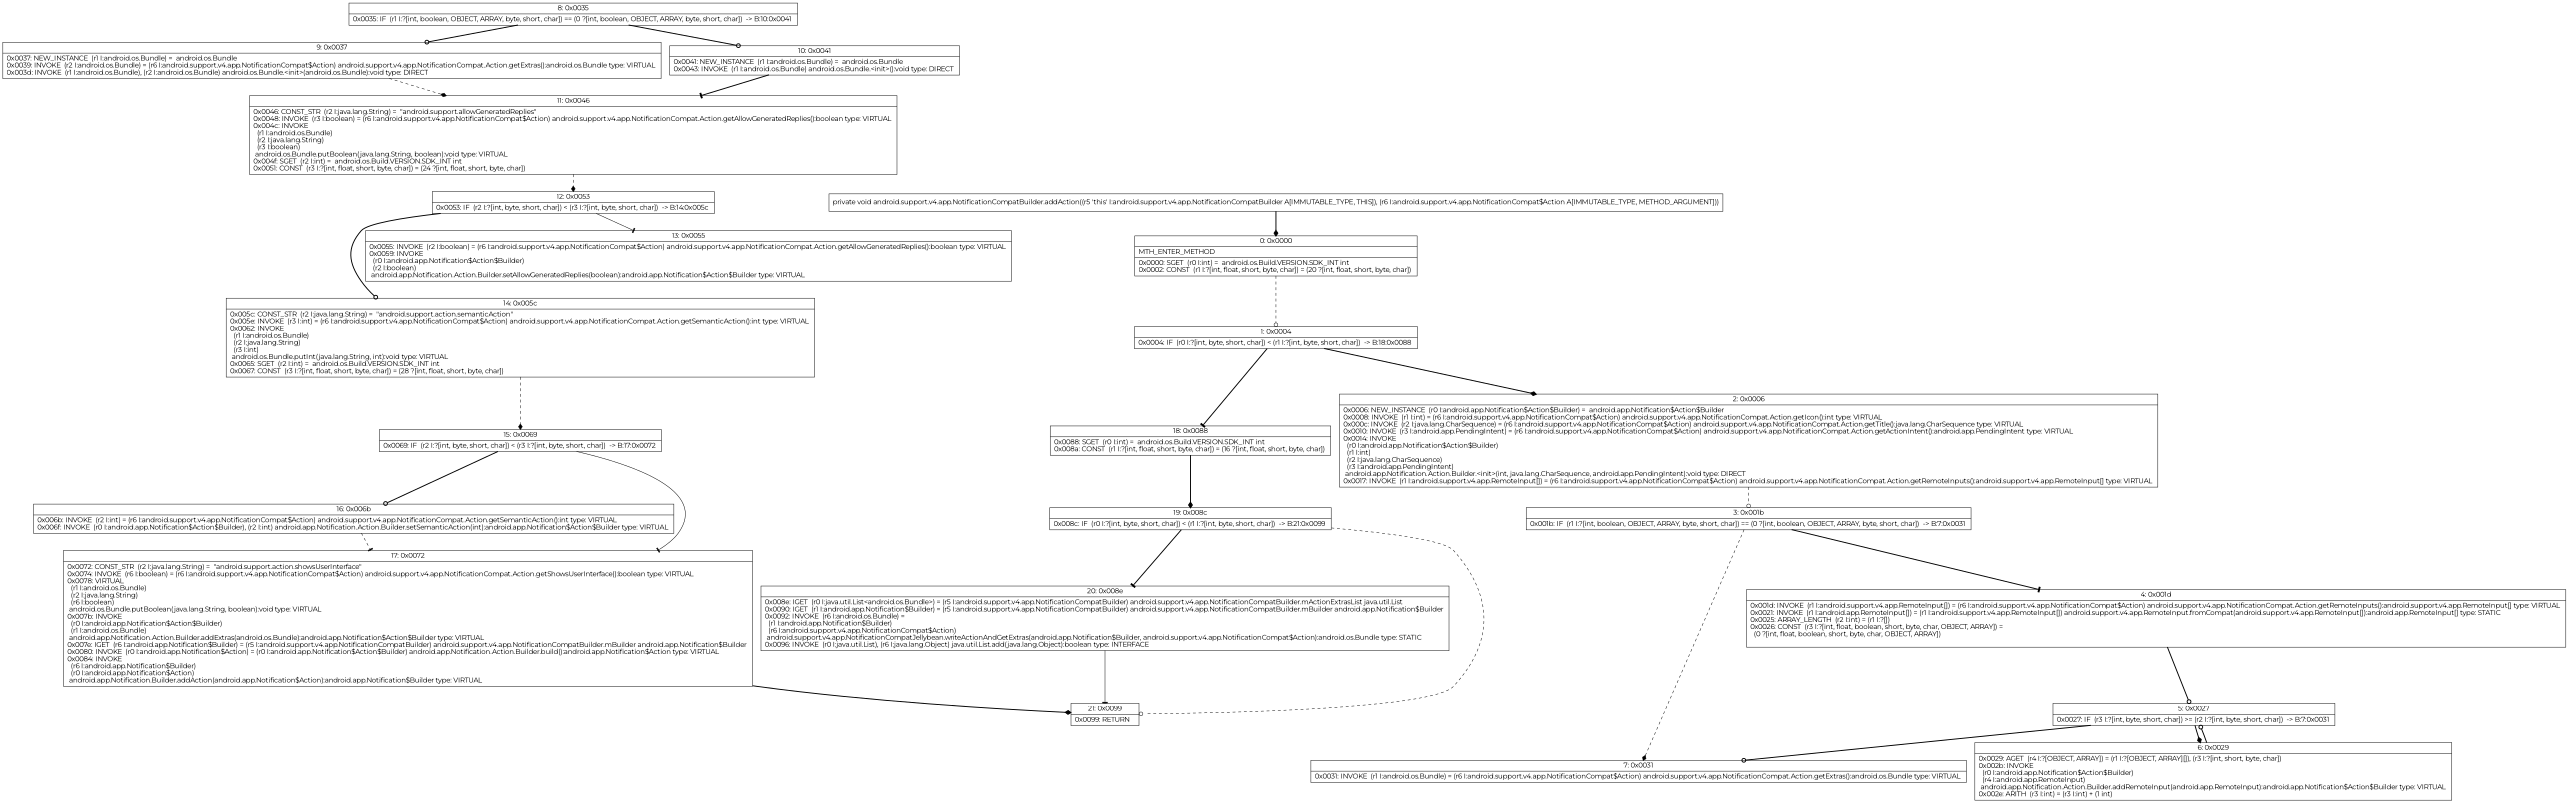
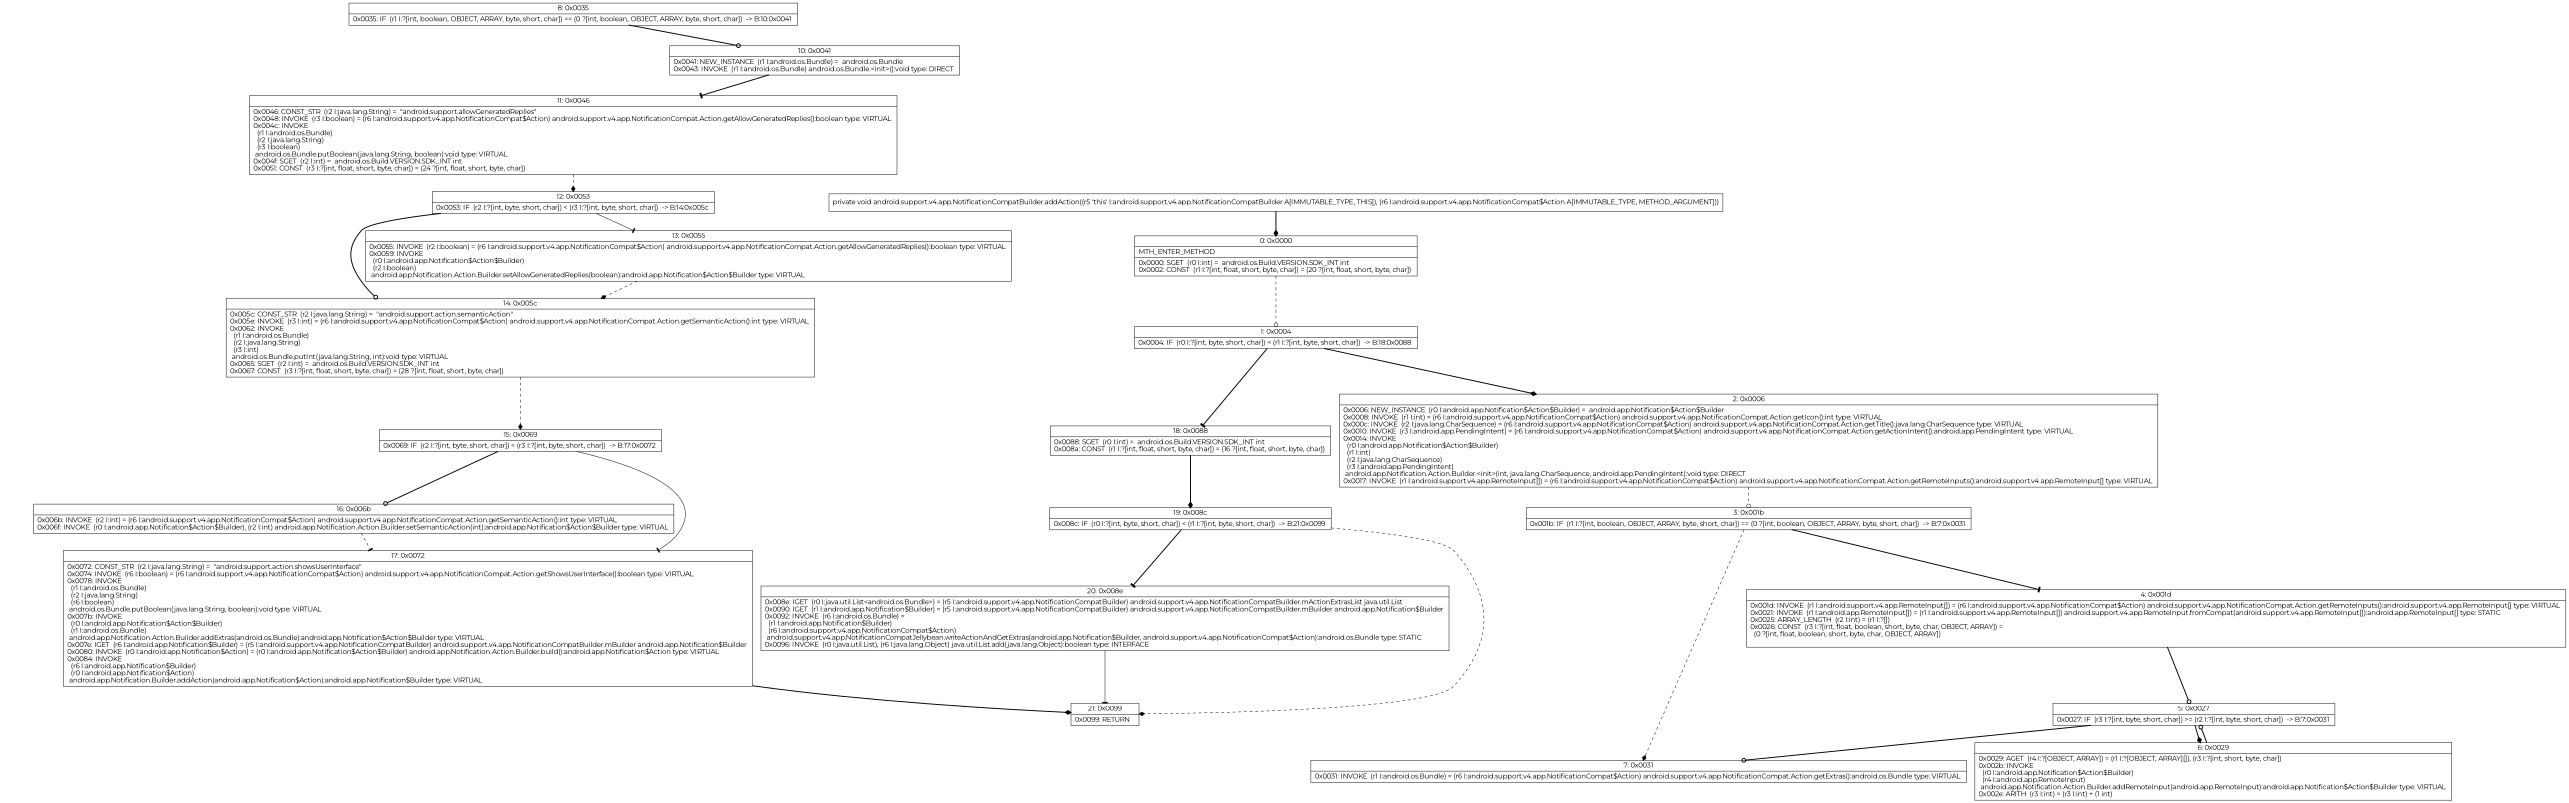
node "9: 0x0037": removed
edge "13: 0x0055" -> "14: 0x005c": added
node "17: 0x0072": text "0x0078: VIRTUAL" -> "0x0078: INVOKE"
edge "19: 0x008c" -> "21: 0x0099": arrowhead odot -> diamond
